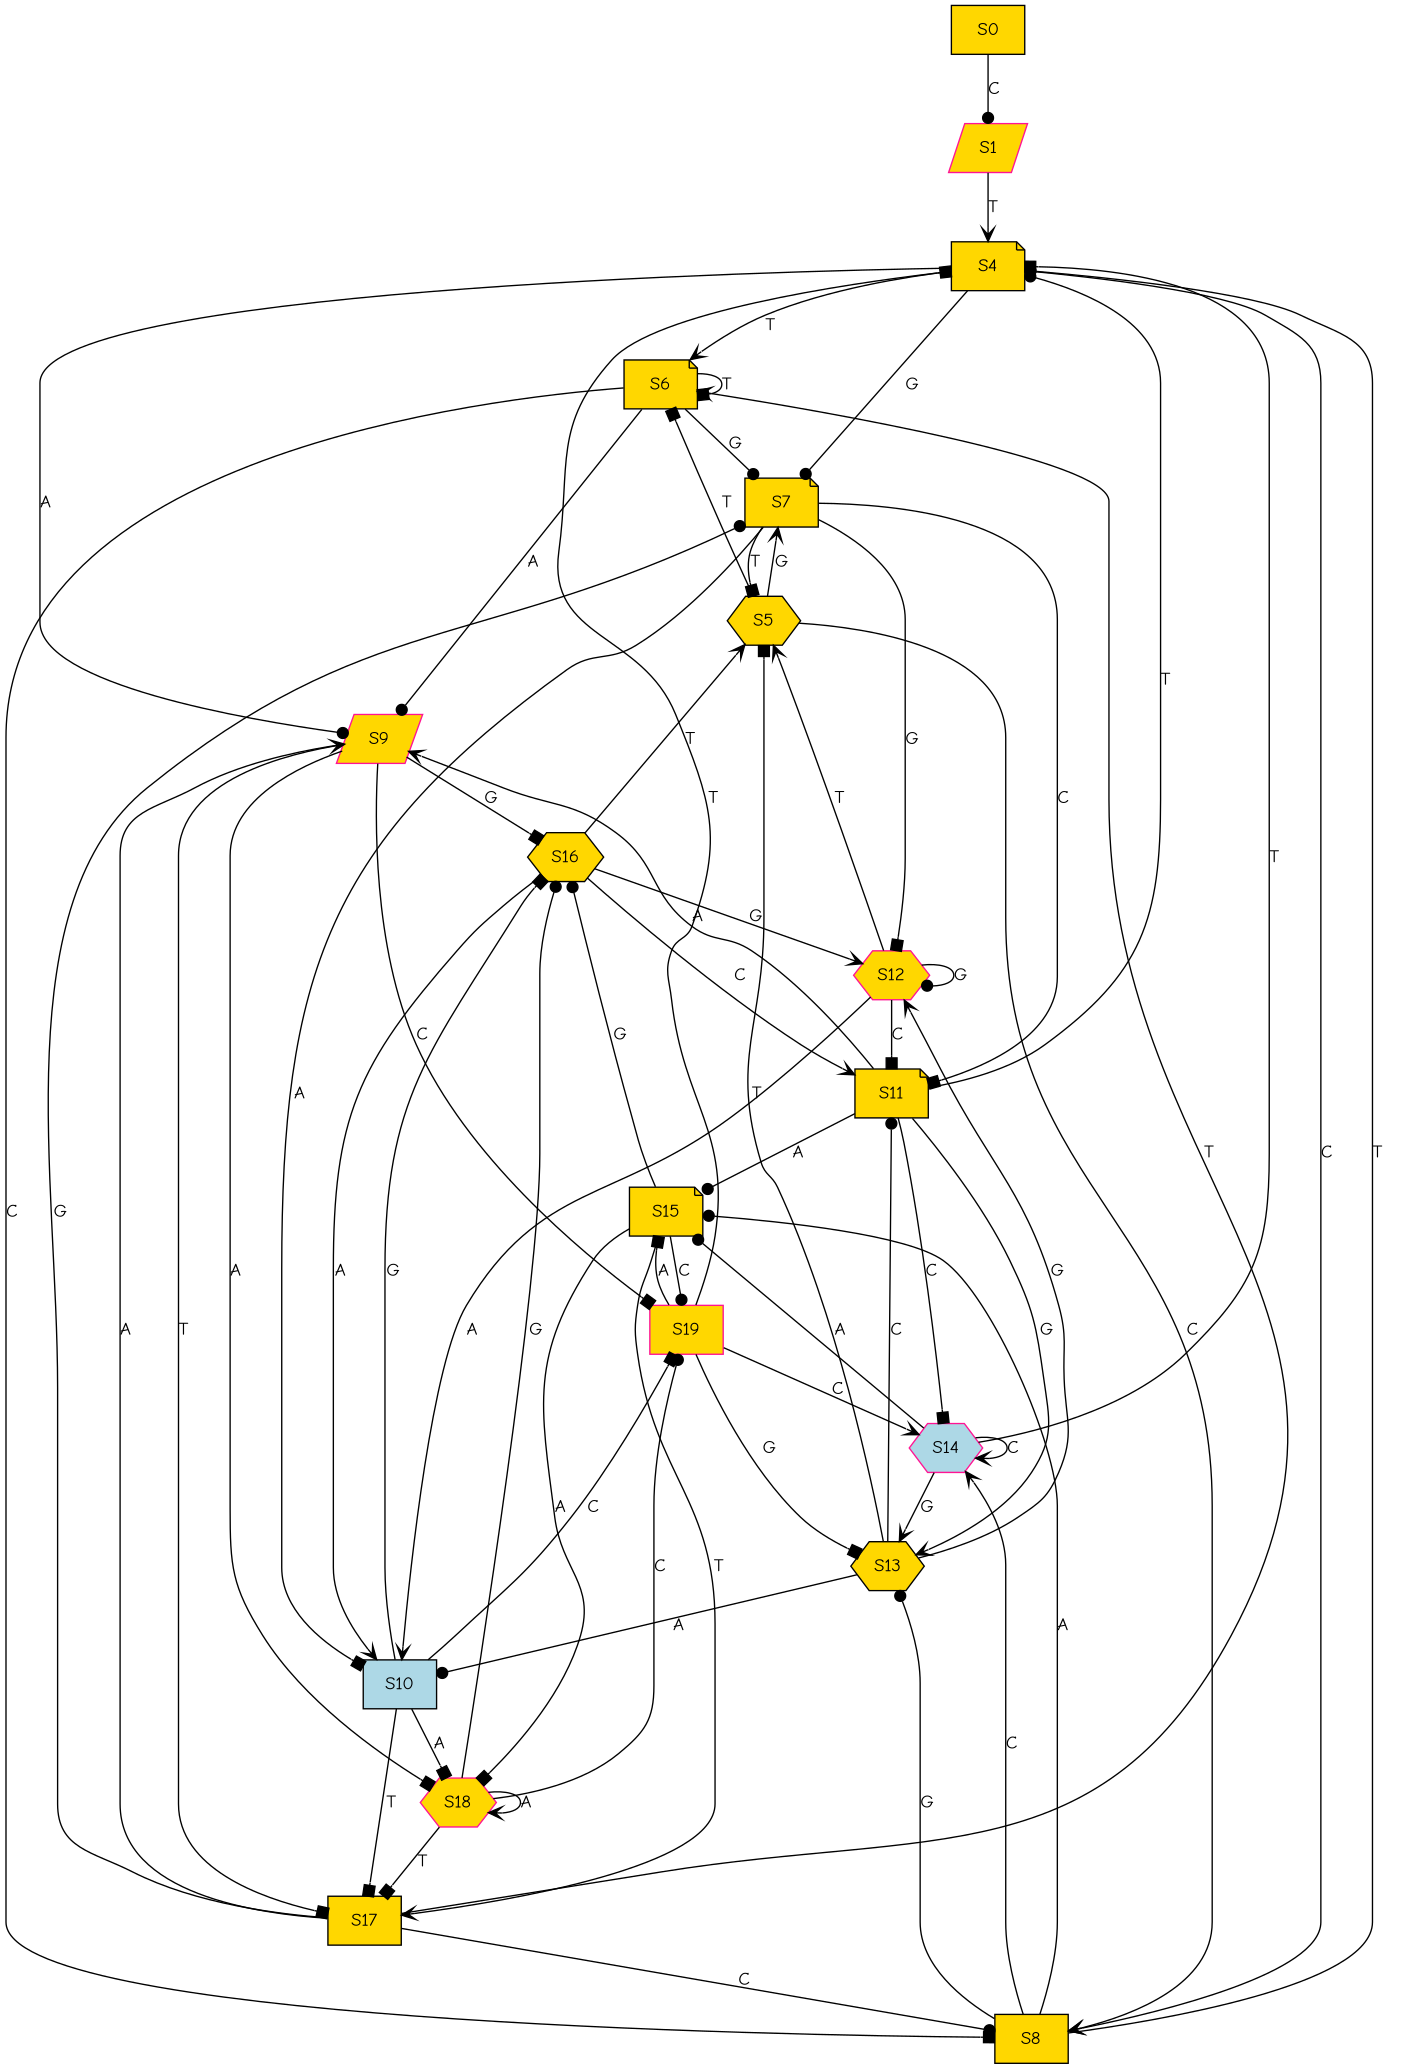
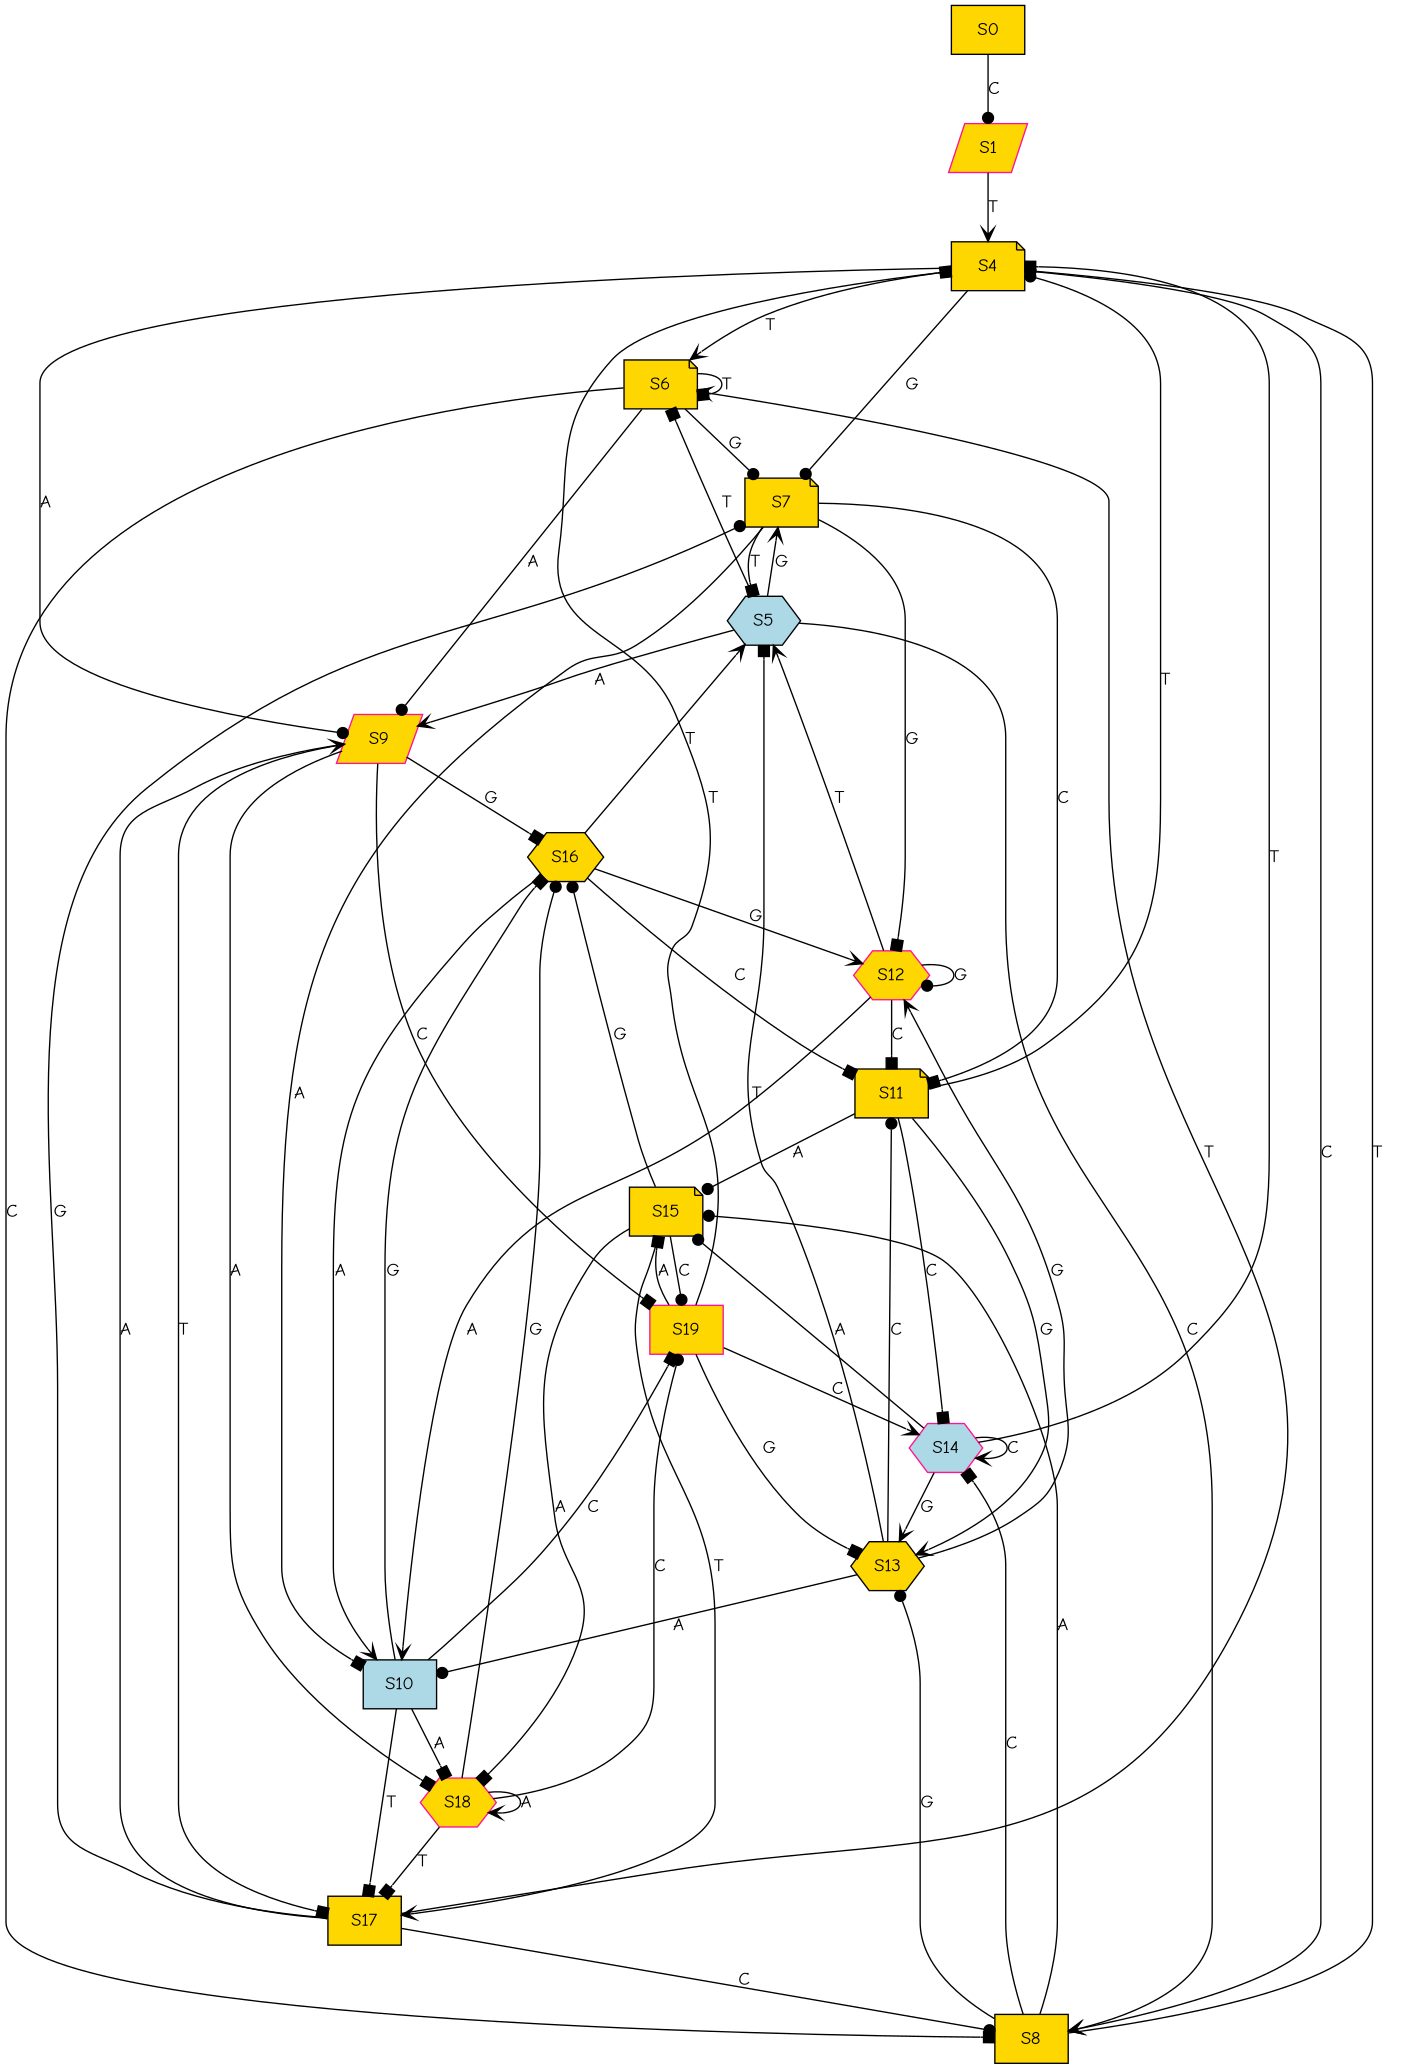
node "S5": fillcolor gold -> lightblue
edge "S11" -> "S9": now "S5" -> "S9"
edge "S16" -> "S11": arrowhead vee -> box
edge "S8" -> "S14": arrowhead vee -> box
